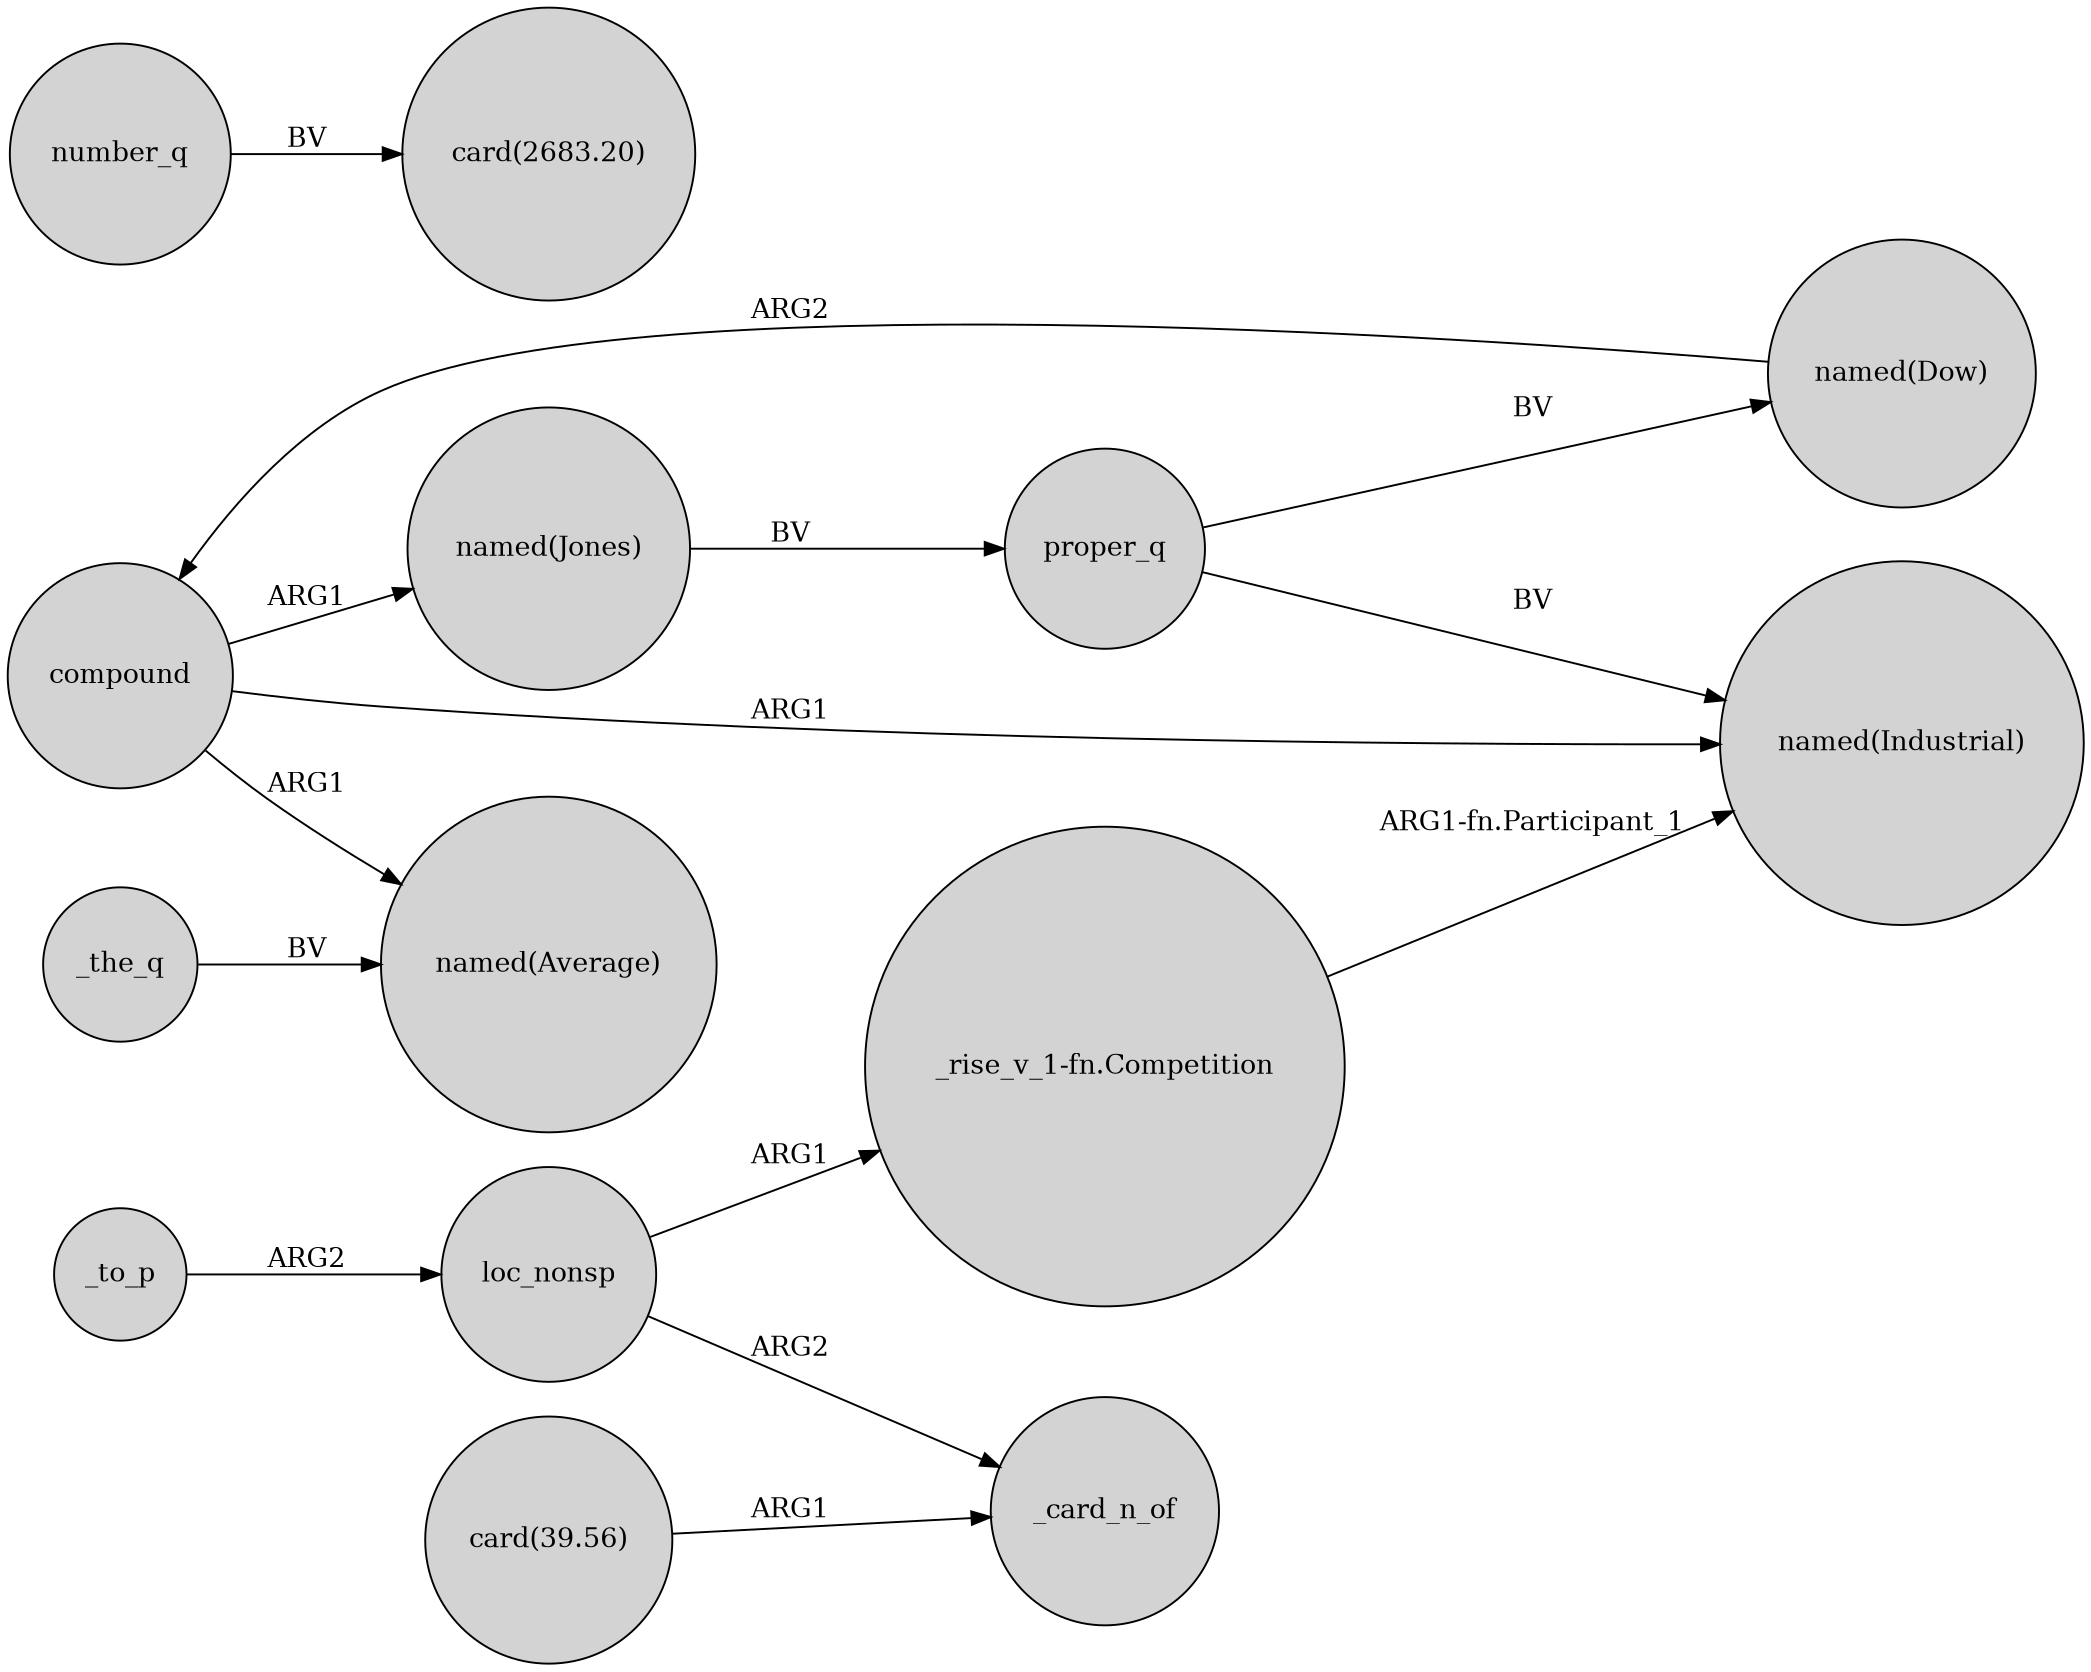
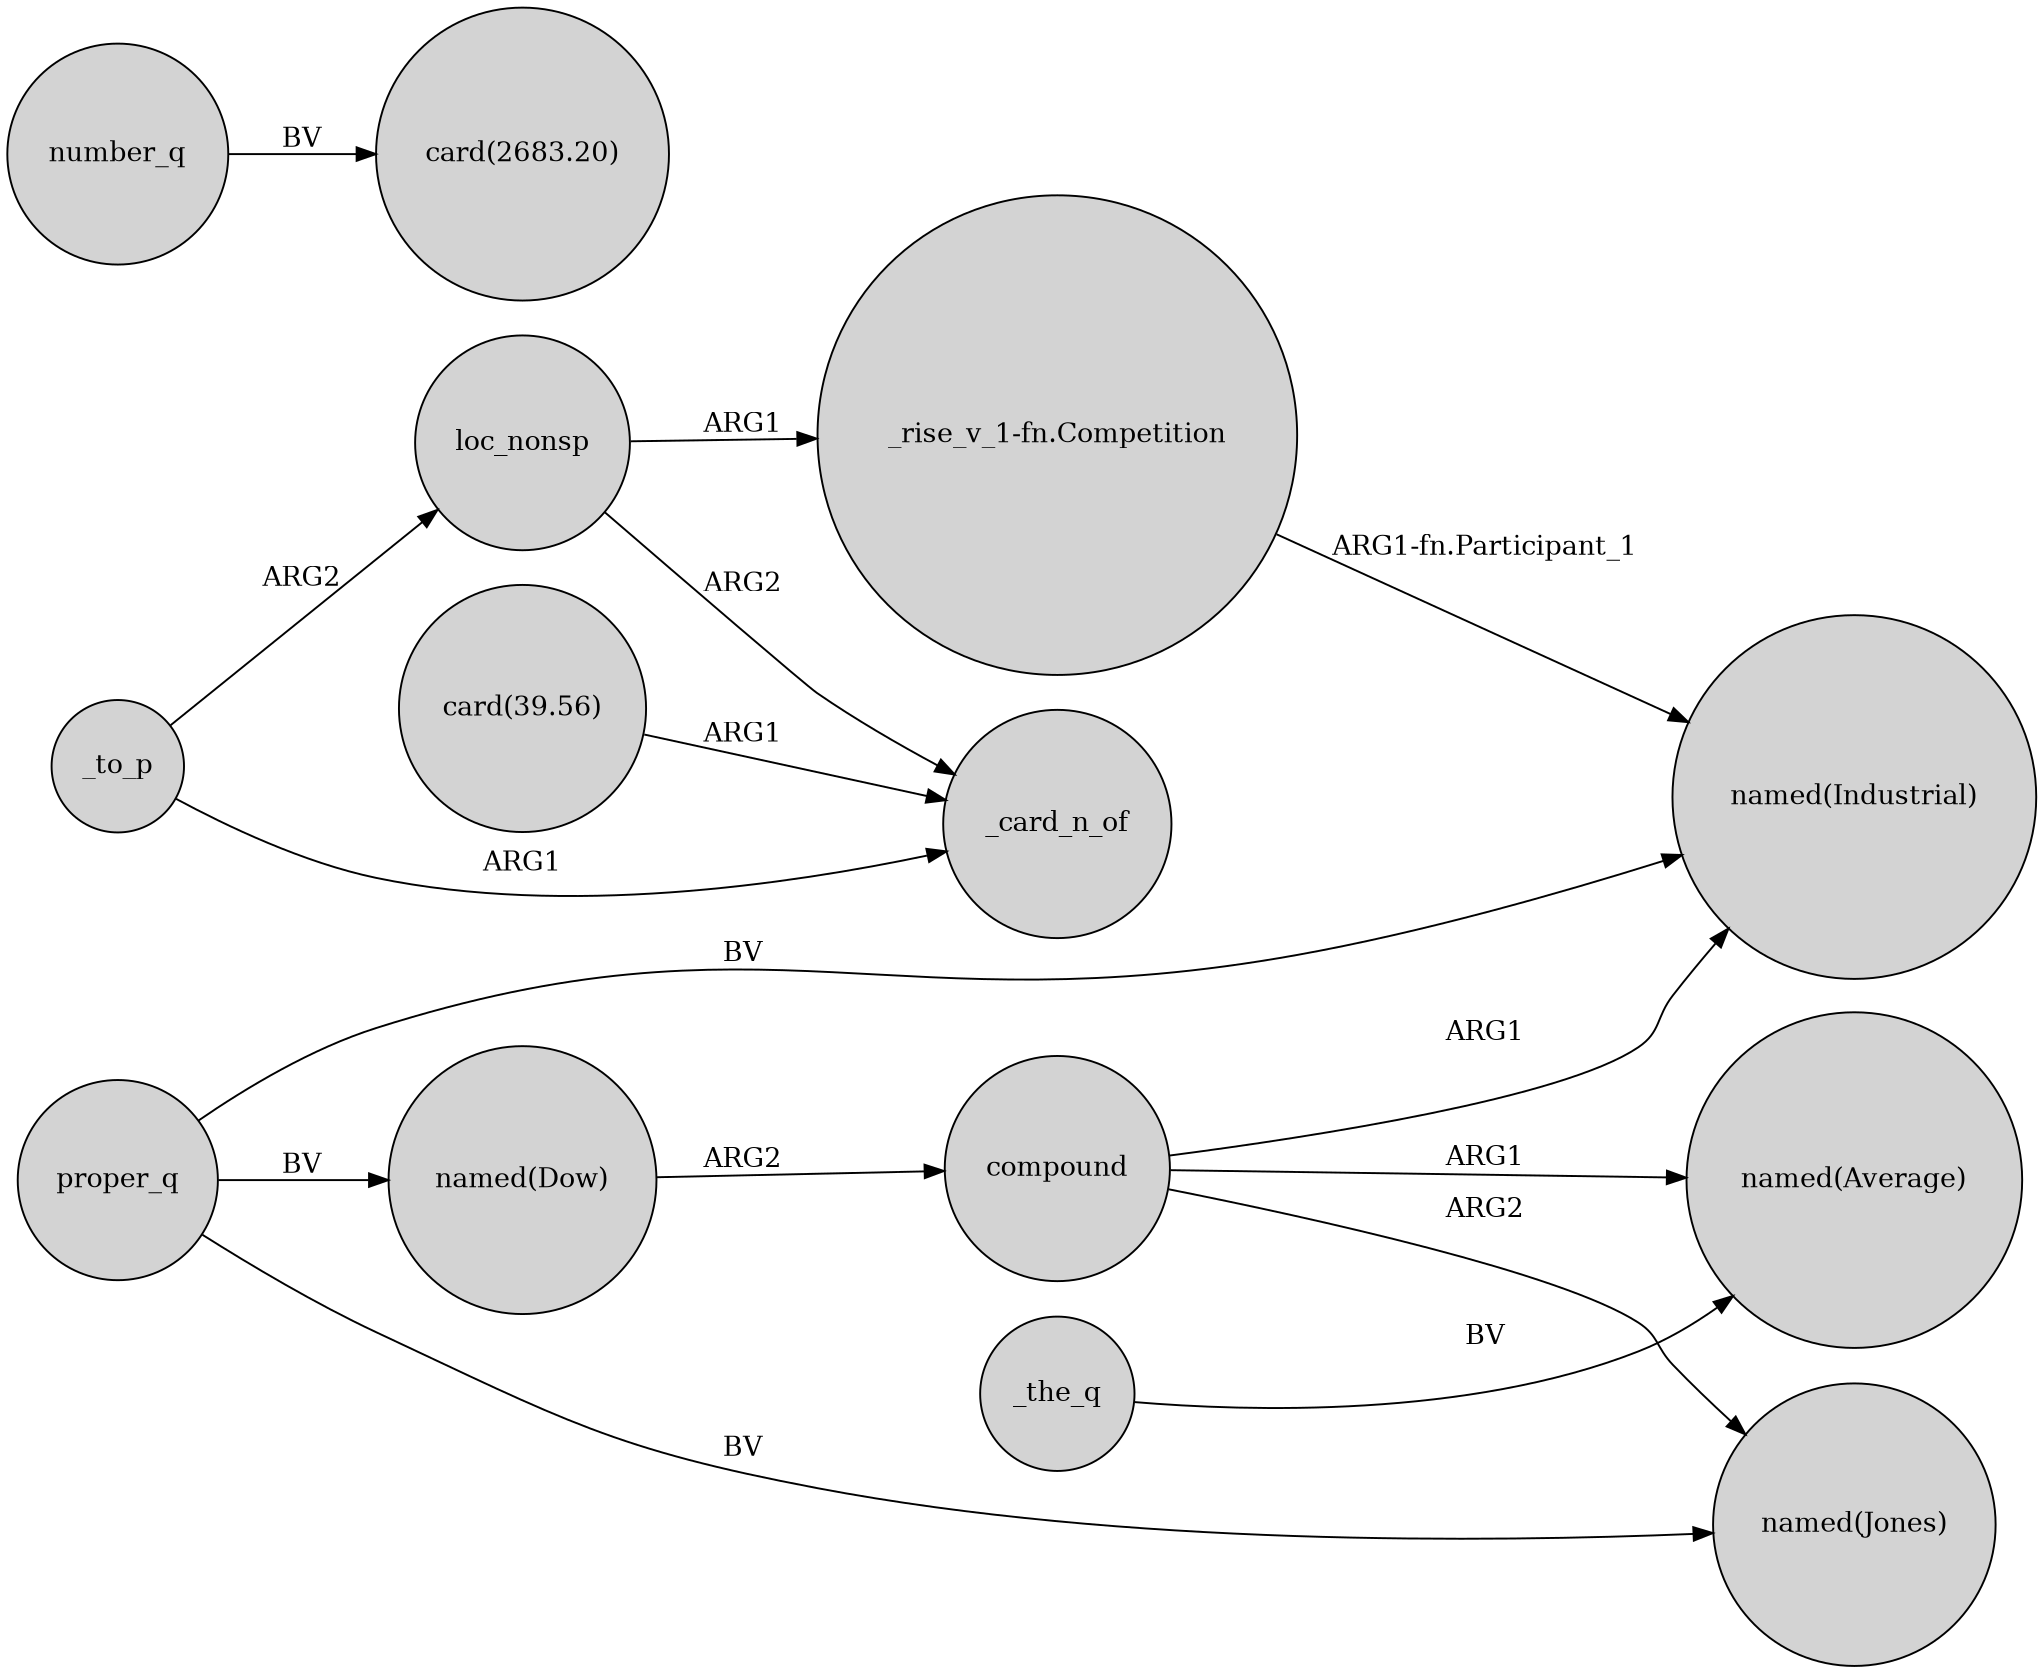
edge "named(Jones)" -> "proper_q": reversed
edge "compound" -> "named(Jones)": label "ARG1" -> "ARG2"
edge "_to_p" -> "_card_n_of": added, label "ARG1"
